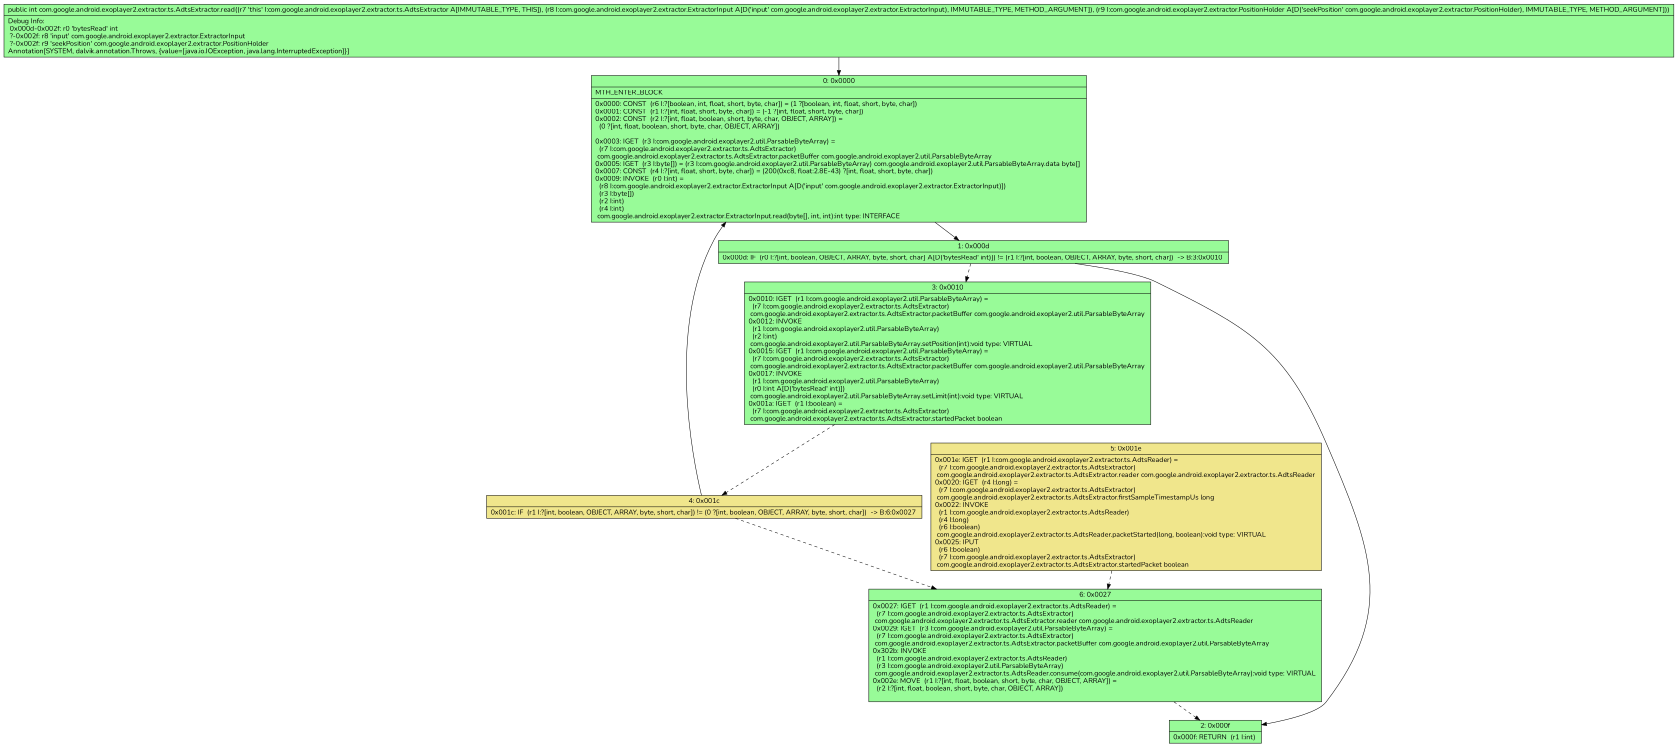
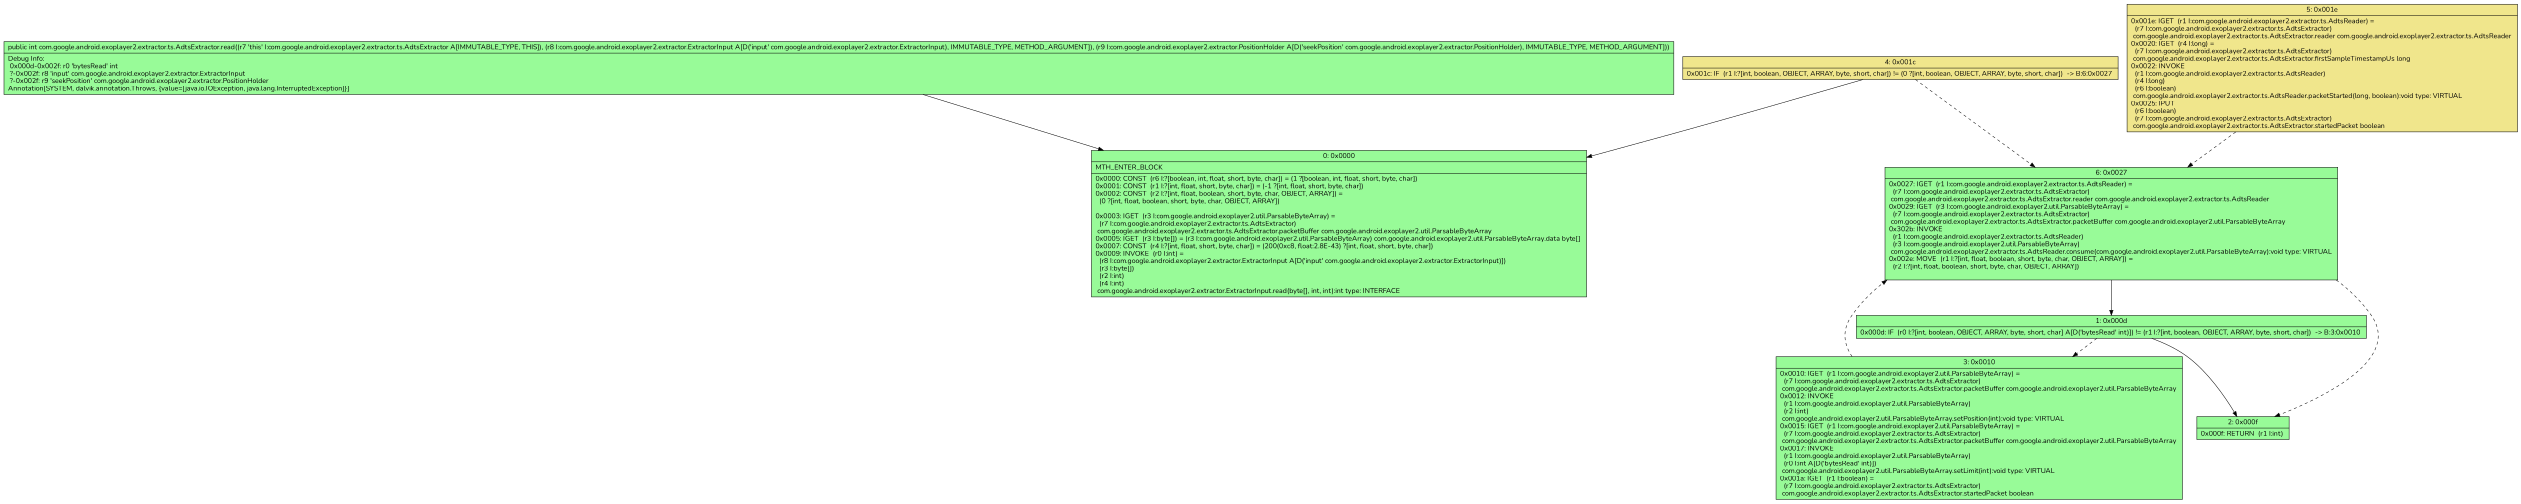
edge "0: 0x0000" -> "1: 0x000d": now "6: 0x0027" -> "1: 0x000d"
edge "3: 0x0010" -> "4: 0x001c": now "3: 0x0010" -> "6: 0x0027"
